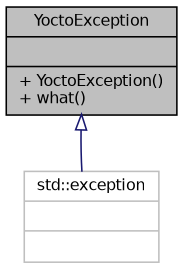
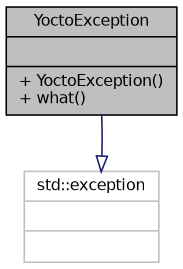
edge "std::exception" -> "YoctoException": reversed
